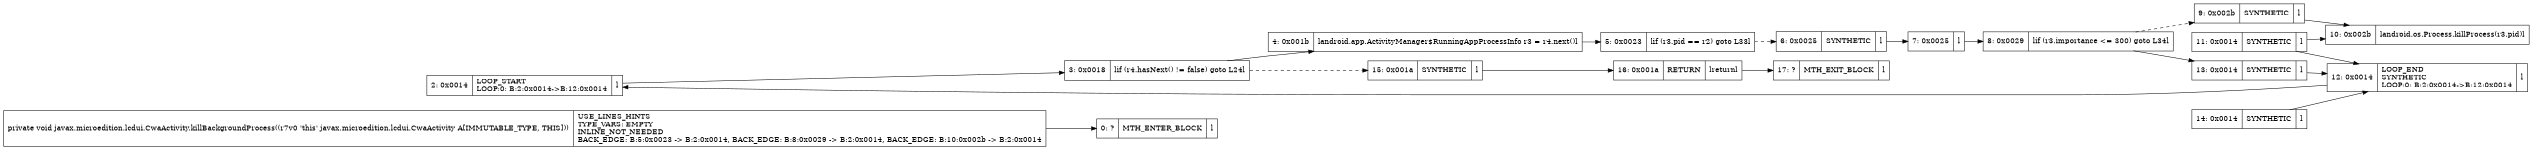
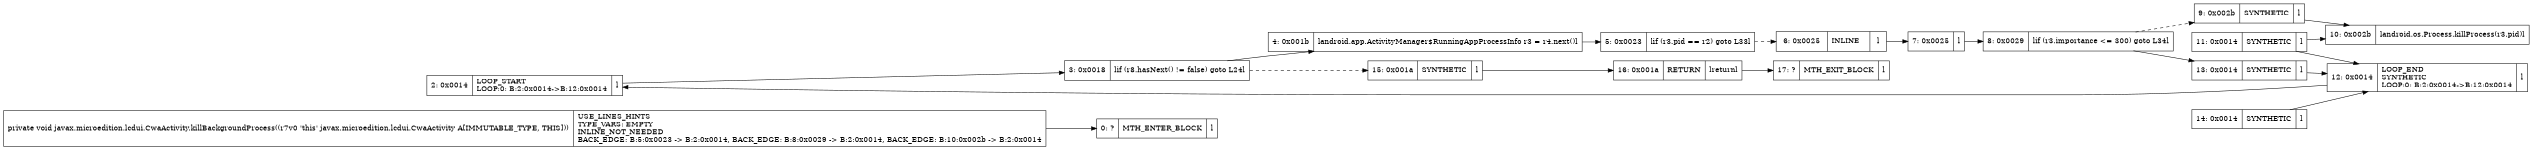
node "6: 0x0025": text "SYNTHETIC" -> "INLINE"
node "3: 0x0018": text "lif (r4.hasNext() != false) goto L24l" -> "lif (r8.hasNext() != false) goto L24l"
